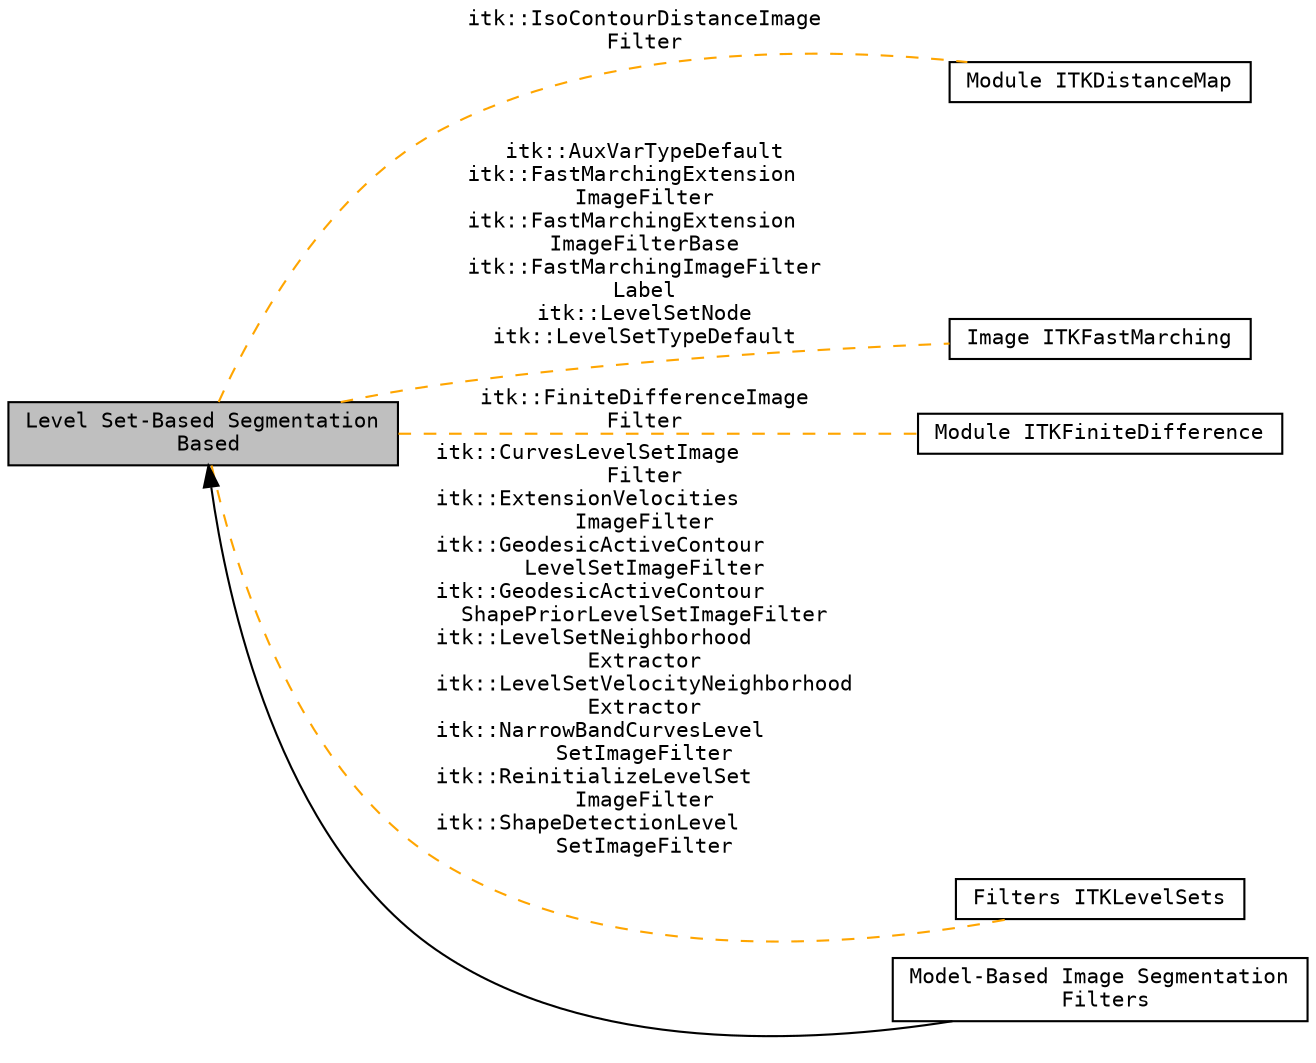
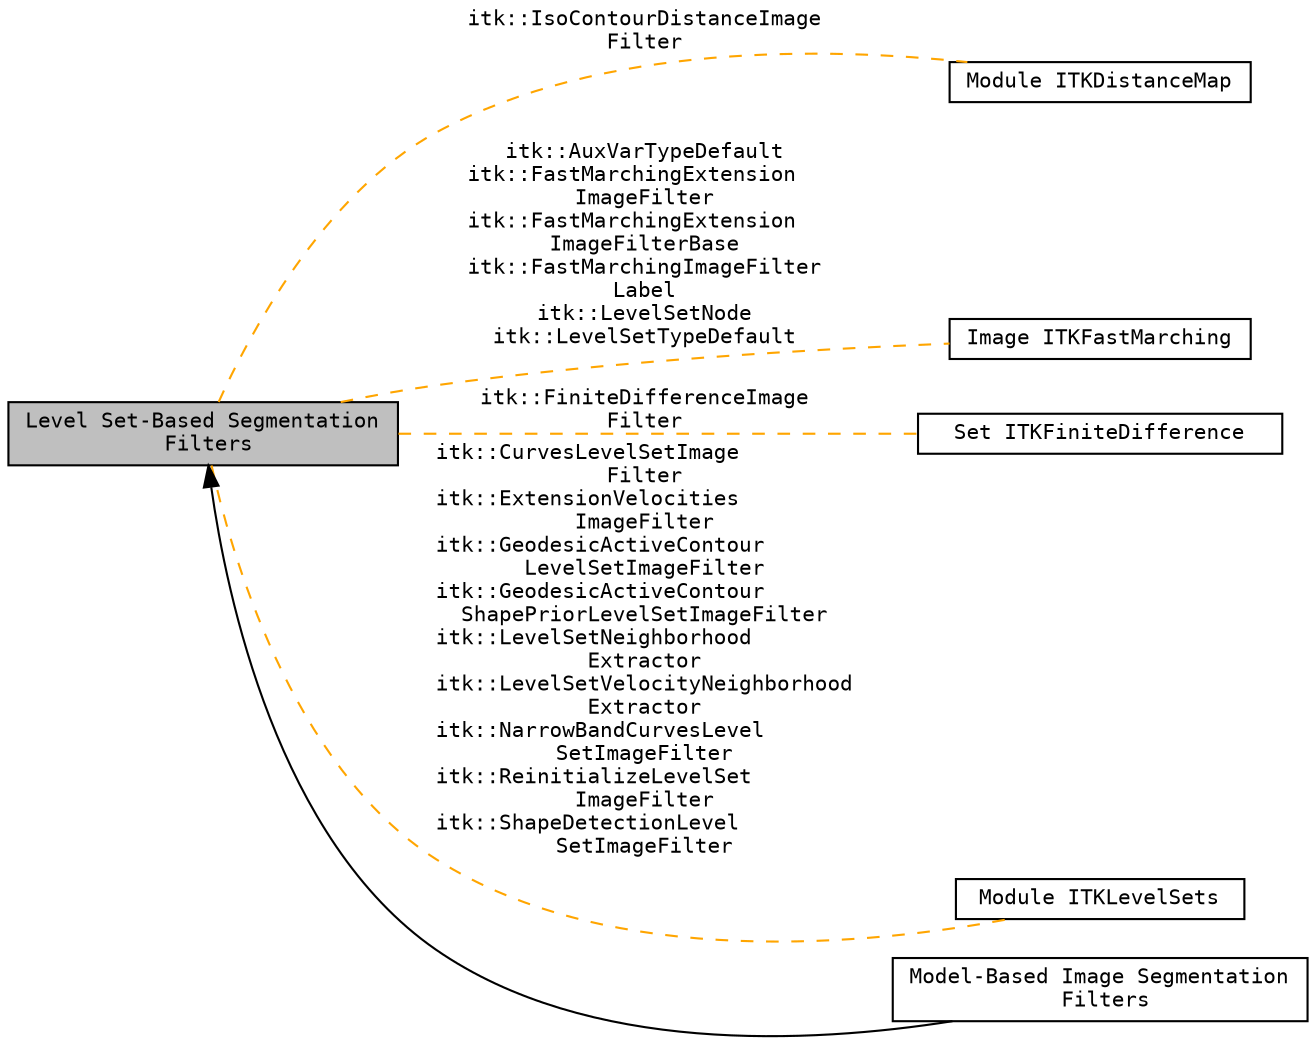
node "Level Set-Based Segmentation Based": label "Level Set-Based Segmentation Based" -> "Level Set-Based Segmentation Filters"
node "Module ITKFiniteDifference": label "Module ITKFiniteDifference" -> "Set ITKFiniteDifference"
node "Filters ITKLevelSets": label "Filters ITKLevelSets" -> "Module ITKLevelSets"
